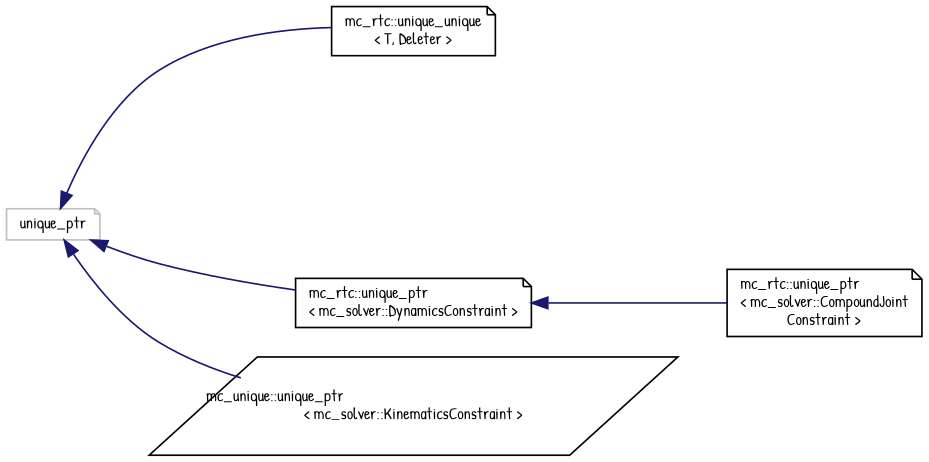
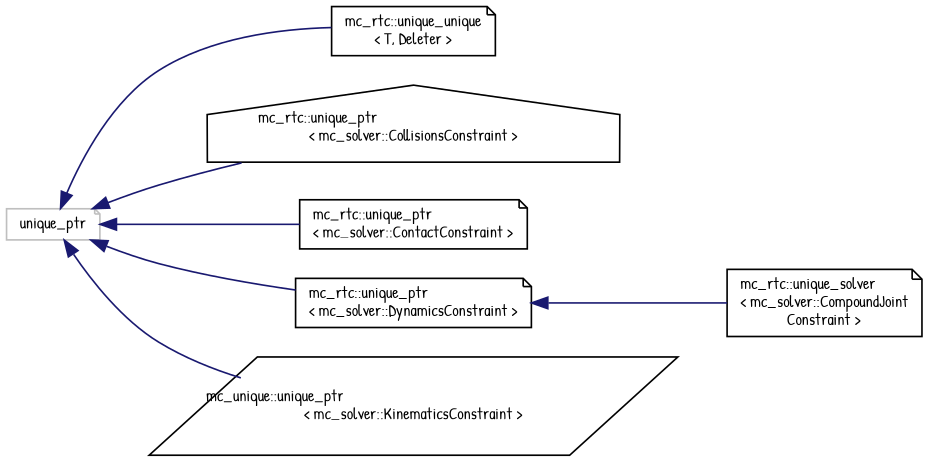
node "mc_rtc::unique_ptr < mc_solver::CollisionsConstraint >": added
node "mc_rtc::unique_ptr < mc_solver::ContactConstraint >": added
node "mc_rtc::unique_ptr < mc_solver::CompoundJoint Constraint >": label "mc_rtc::unique_ptr < mc_solver::CompoundJoint Constraint >" -> "mc_rtc::unique_solver < mc_solver::CompoundJoint Constraint >"
